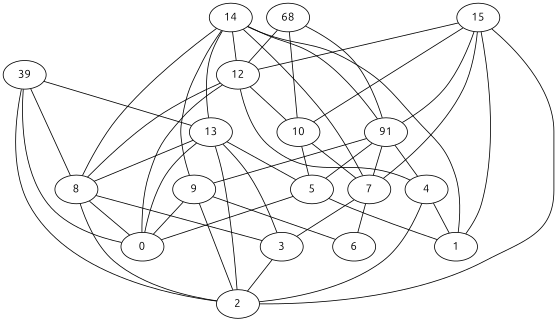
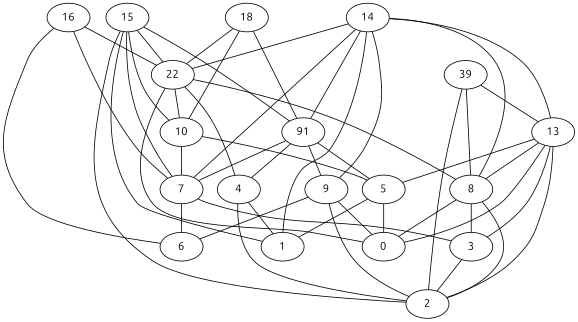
node "16": added
node "68": label "68" -> "18"
node "12": label "12" -> "22"
edge "39" -- "0": removed
